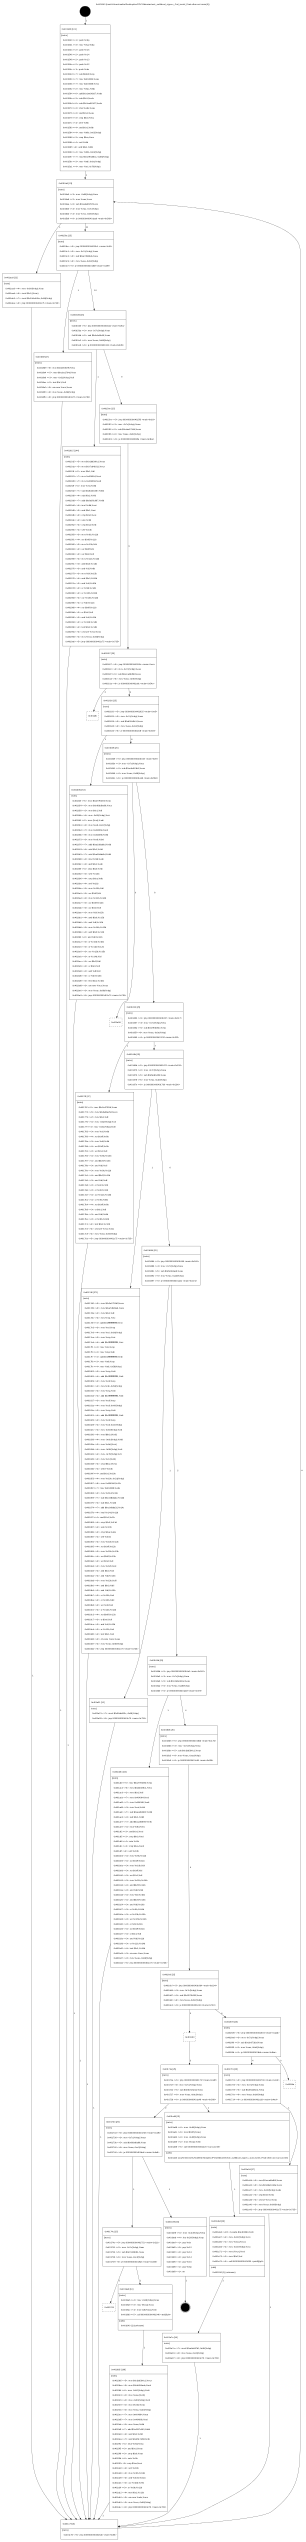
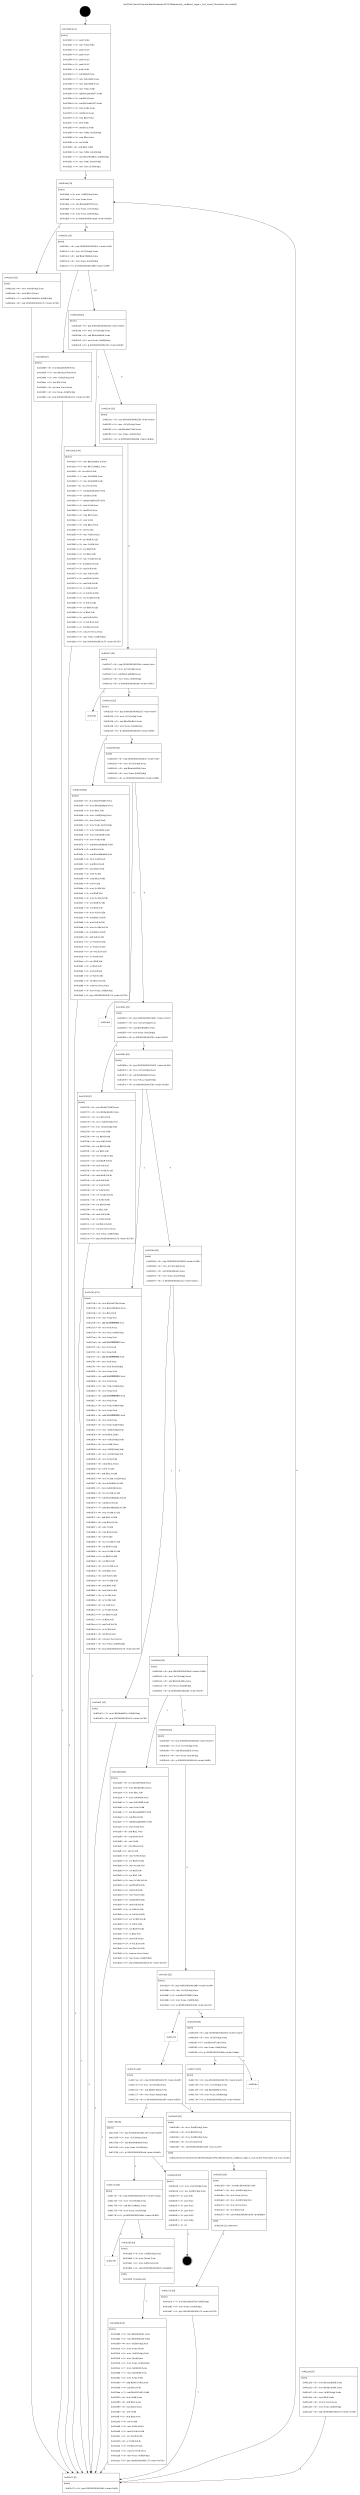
edge "0x401701 [25]" -> "0x401a2d [27]": removed, label "1"
